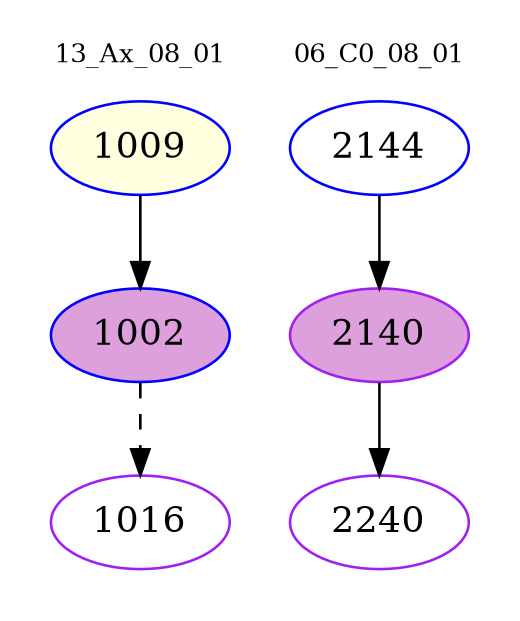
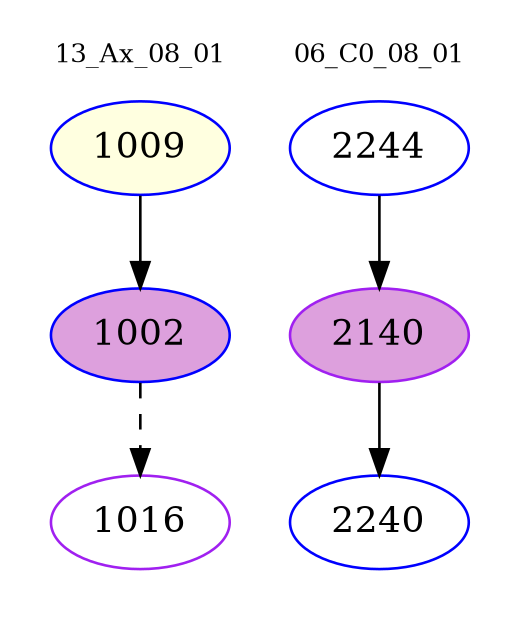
node "2144": label "2144" -> "2244"
node "2240": color purple -> blue
